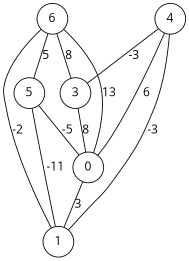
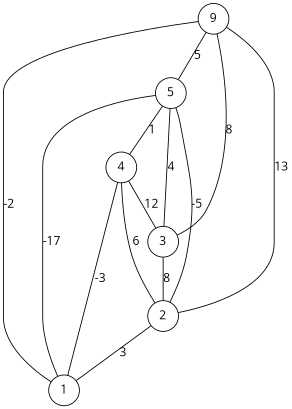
node "6": label "6" -> "9"
edge "4" -- "3": label "-3" -> "12"
edge "5" -- "4": added, label "1"
edge "5" -- "1": label "-11" -> "-17"
node "0": label "0" -> "2"
edge "5" -- "3": added, label "4"
